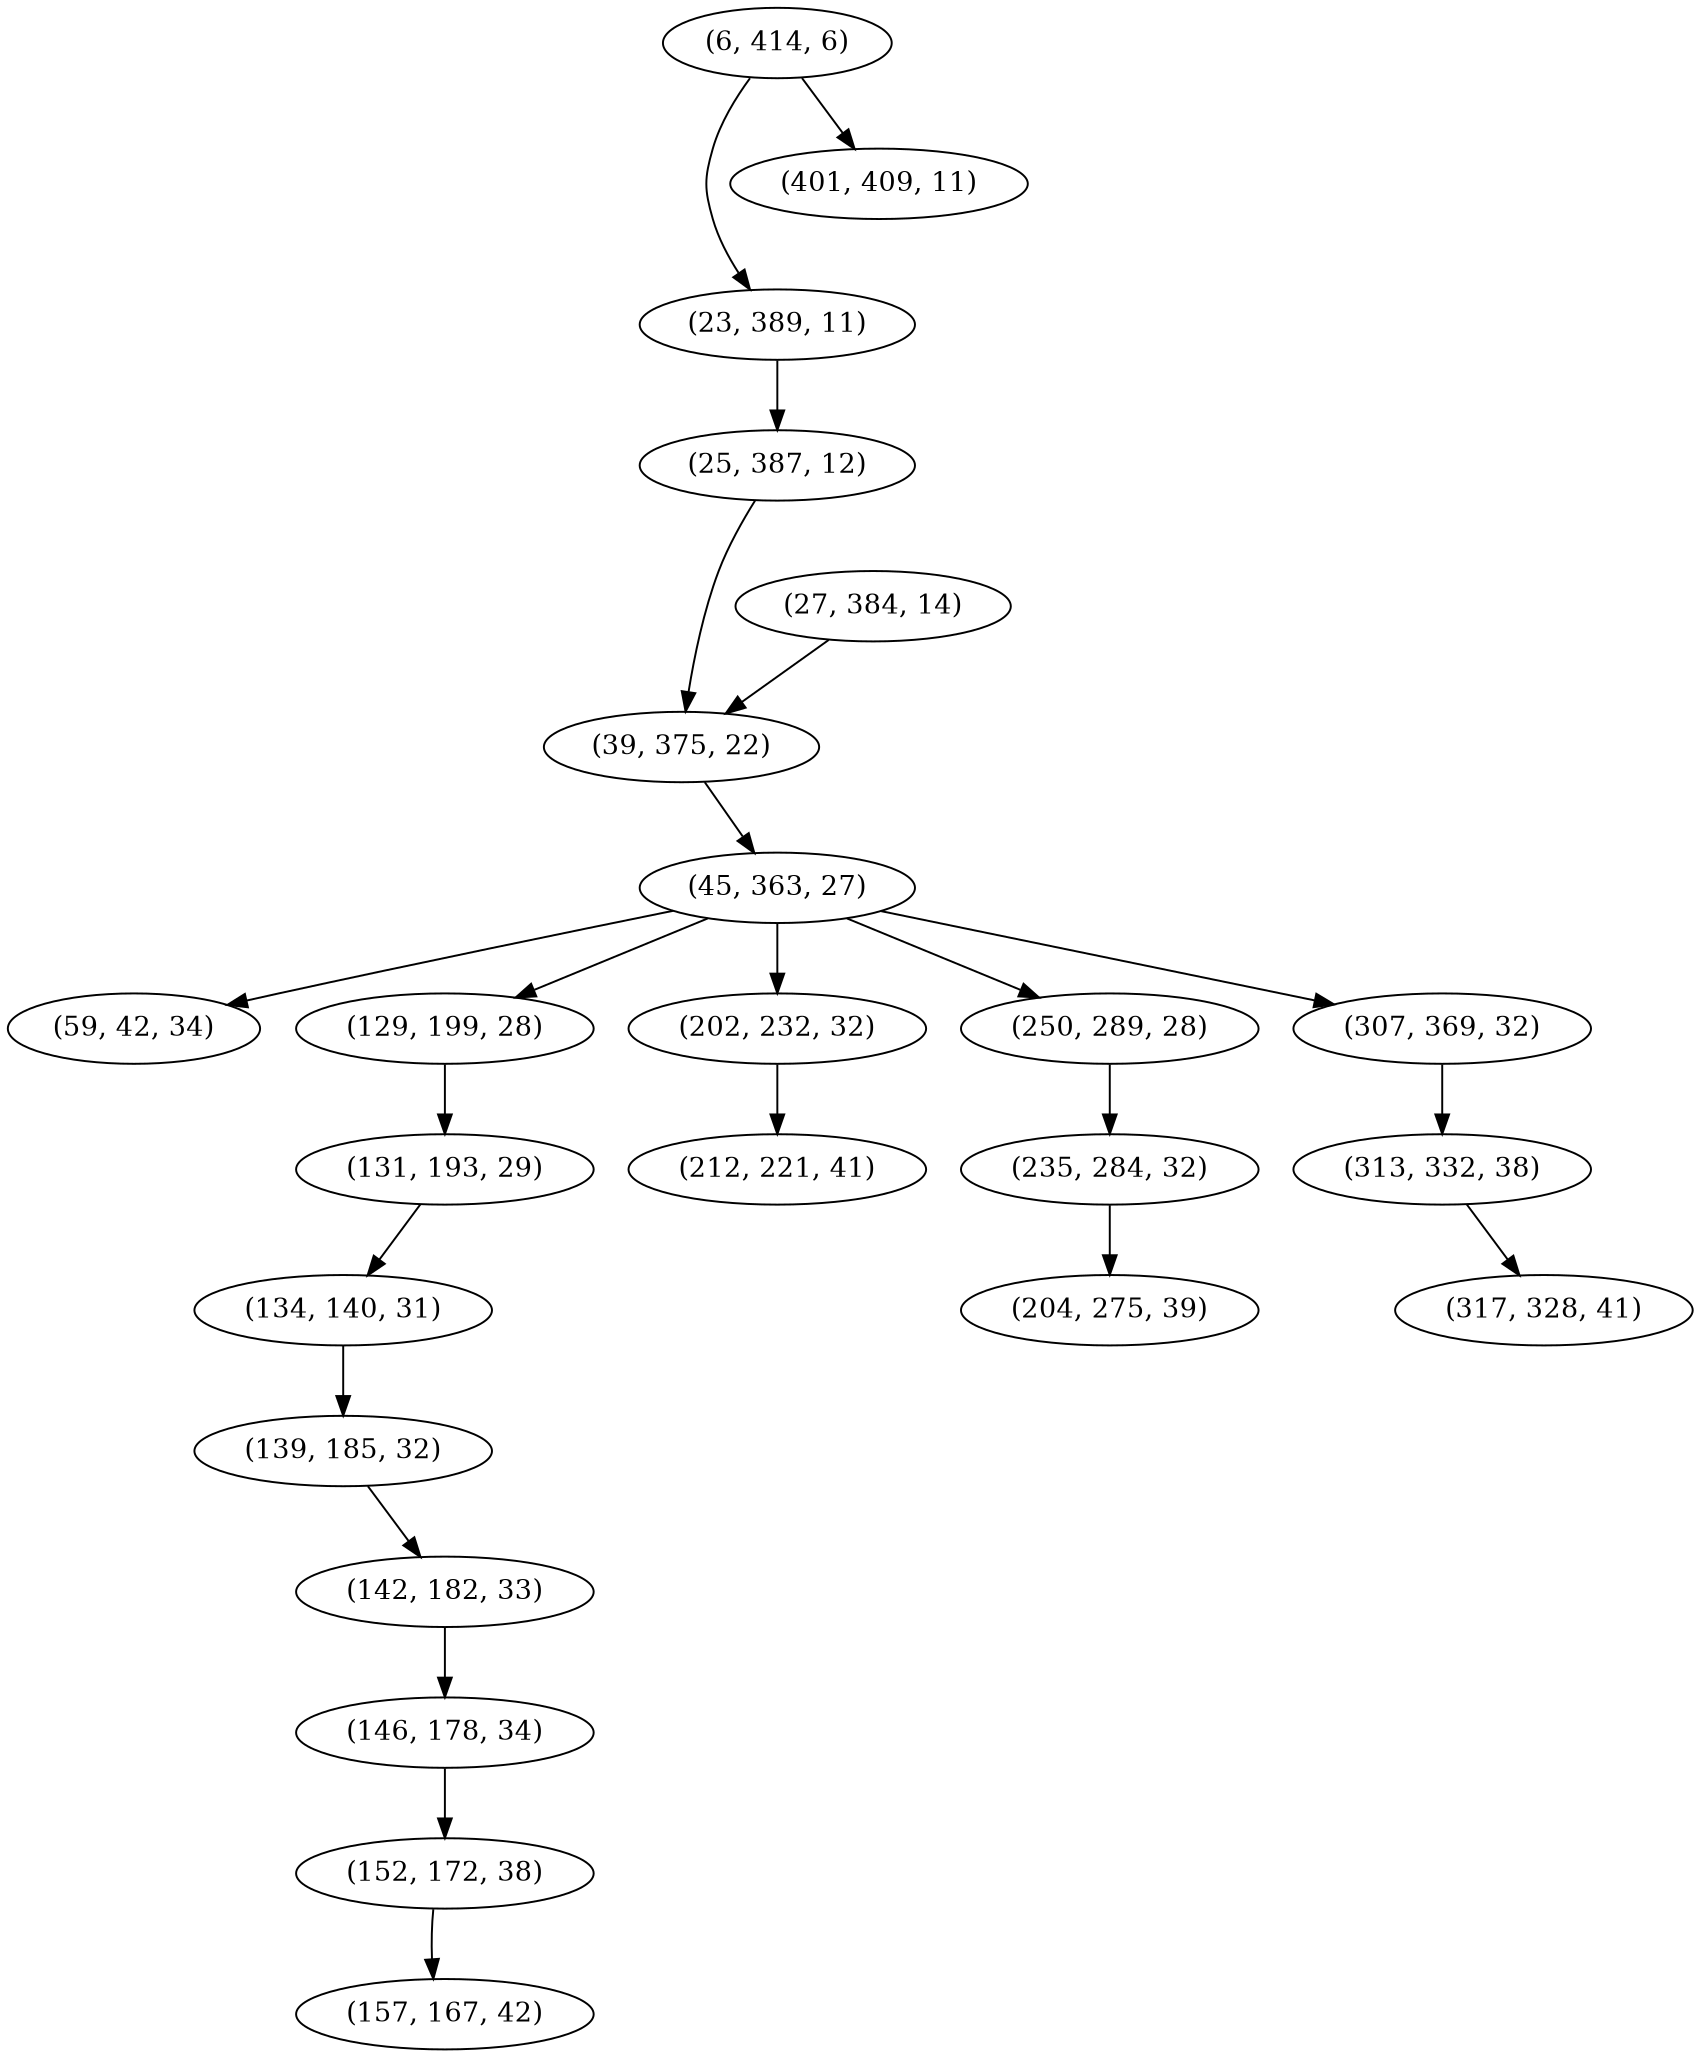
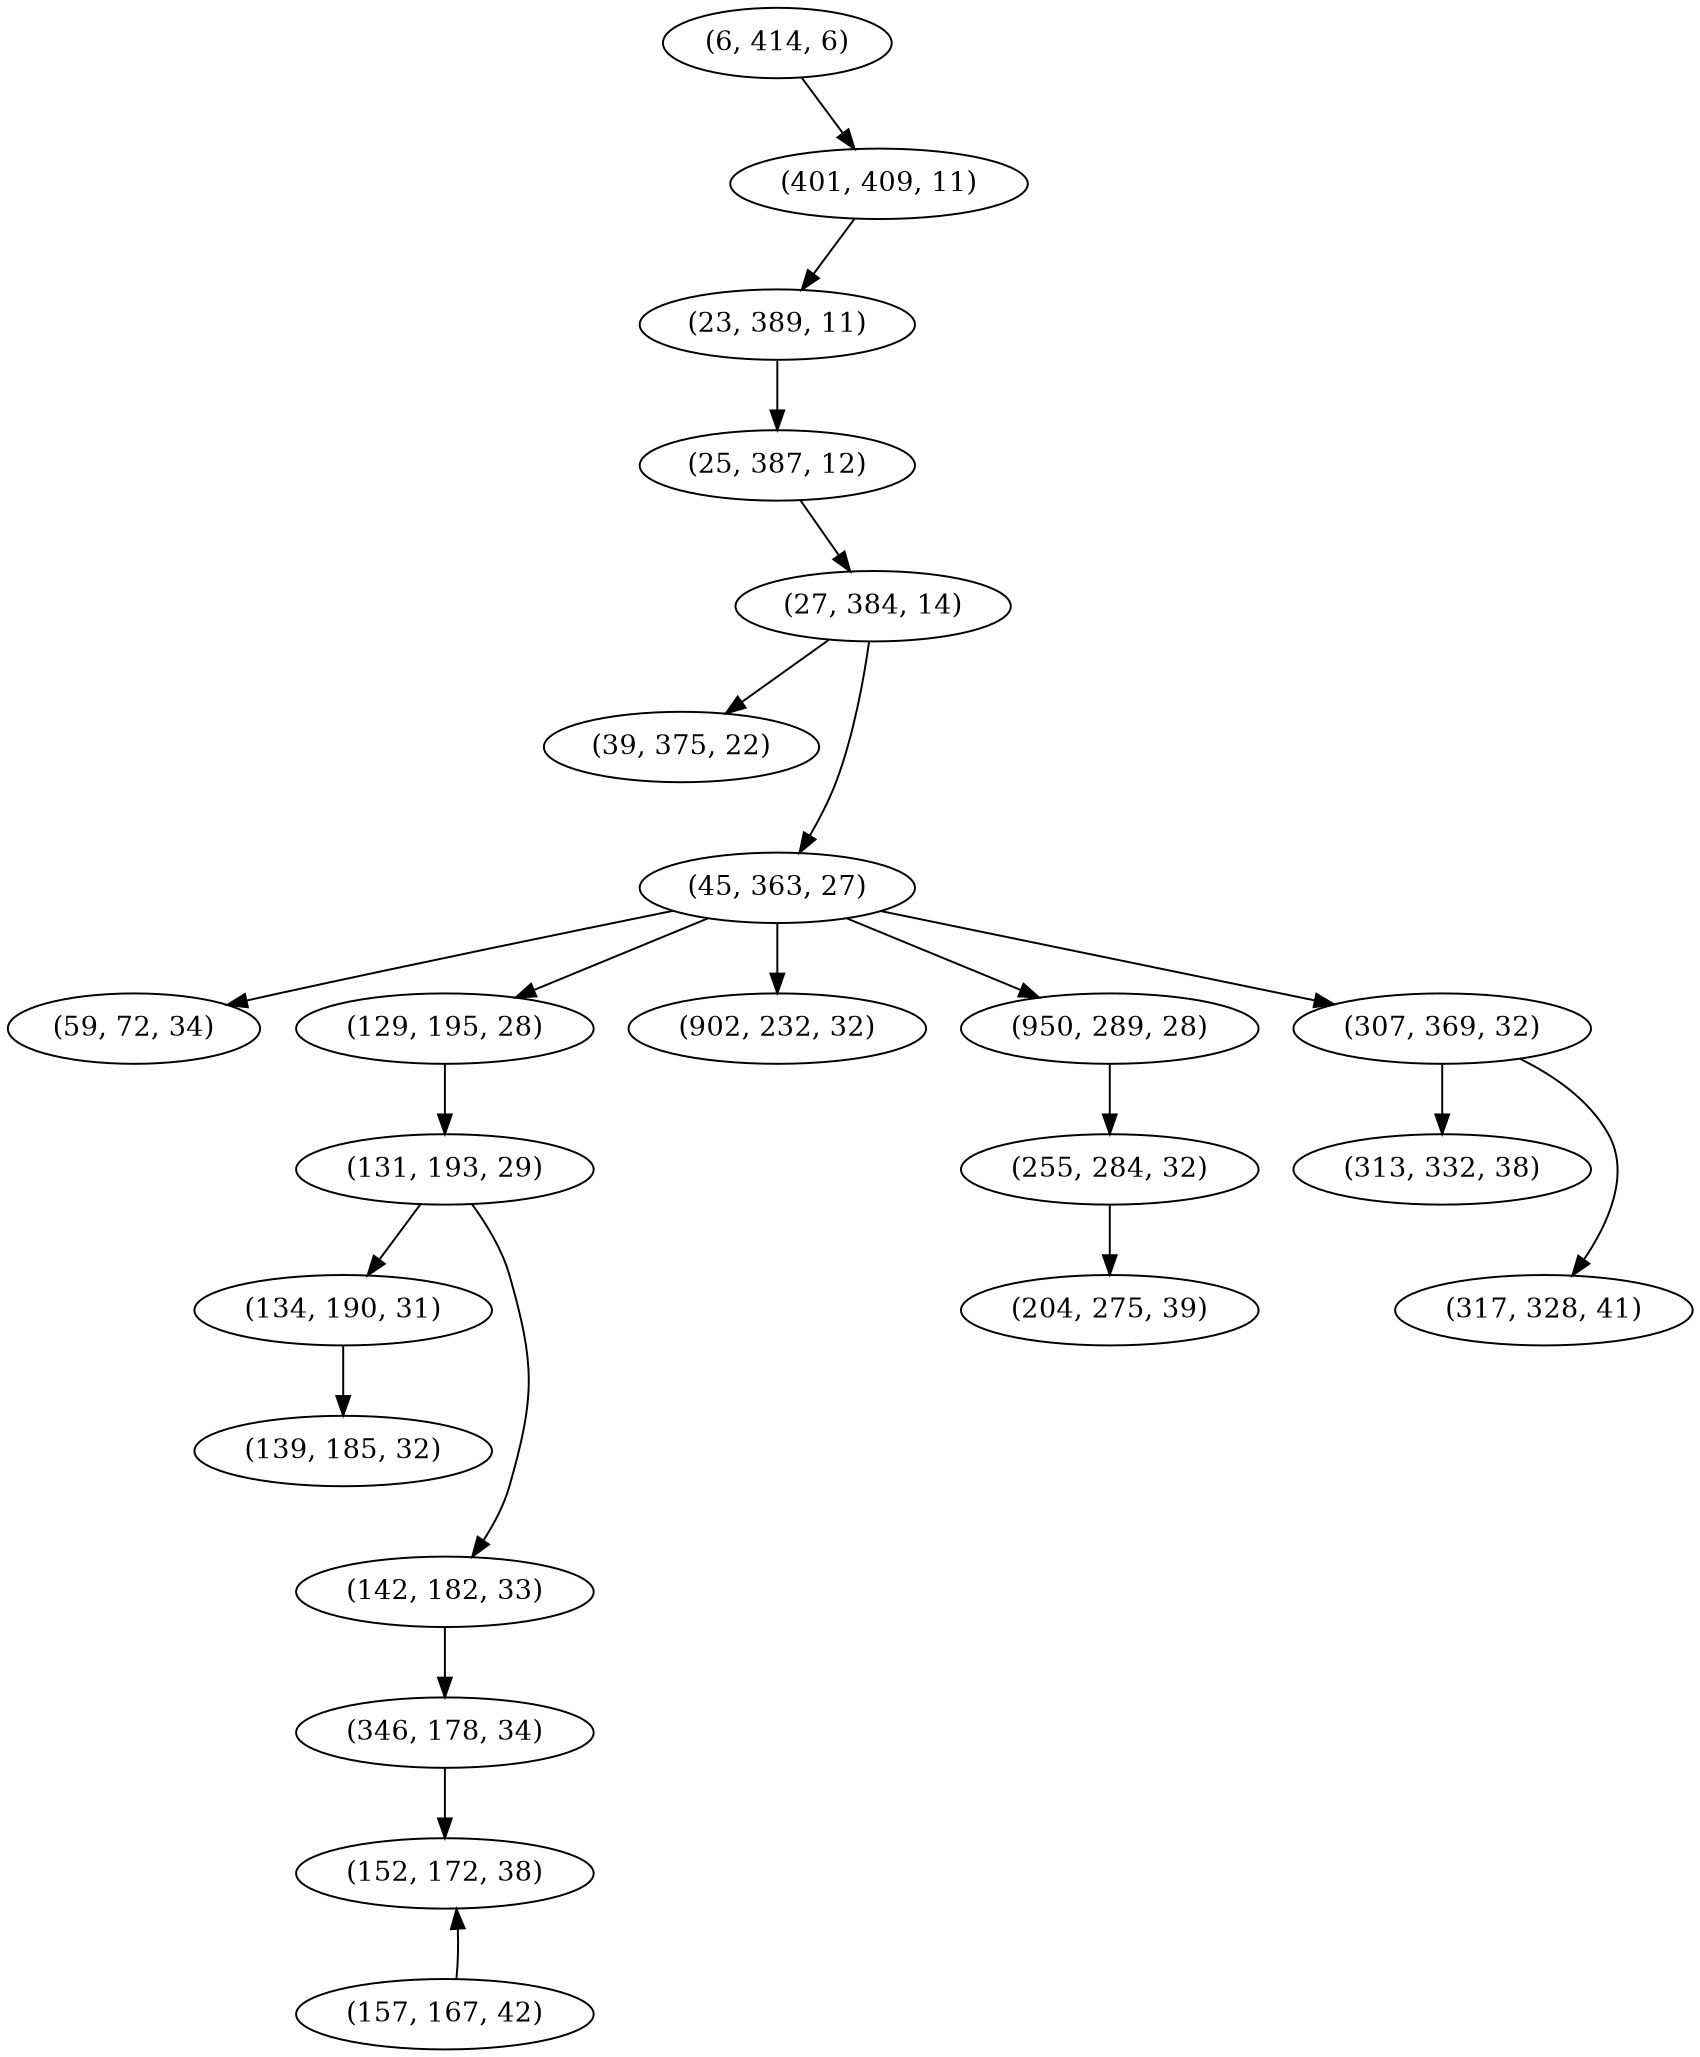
edge "(6, 414, 6)" -> "(23, 389, 11)": now "(401, 409, 11)" -> "(23, 389, 11)"
edge "(25, 387, 12)" -> "(39, 375, 22)": now "(25, 387, 12)" -> "(27, 384, 14)"
edge "(39, 375, 22)" -> "(45, 363, 27)": now "(27, 384, 14)" -> "(45, 363, 27)"
node "(59, 42, 34)": label "(59, 42, 34)" -> "(59, 72, 34)"
node "(129, 199, 28)": label "(129, 199, 28)" -> "(129, 195, 28)"
node "(202, 232, 32)": label "(202, 232, 32)" -> "(902, 232, 32)"
node "(250, 289, 28)": label "(250, 289, 28)" -> "(950, 289, 28)"
node "(212, 221, 41)": removed
node "(235, 284, 32)": label "(235, 284, 32)" -> "(255, 284, 32)"
edge "(313, 332, 38)" -> "(317, 328, 41)": now "(307, 369, 32)" -> "(317, 328, 41)"
node "(134, 140, 31)": label "(134, 140, 31)" -> "(134, 190, 31)"
edge "(139, 185, 32)" -> "(142, 182, 33)": now "(131, 193, 29)" -> "(142, 182, 33)"
node "(146, 178, 34)": label "(146, 178, 34)" -> "(346, 178, 34)"
edge "(152, 172, 38)" -> "(157, 167, 42)": reversed
